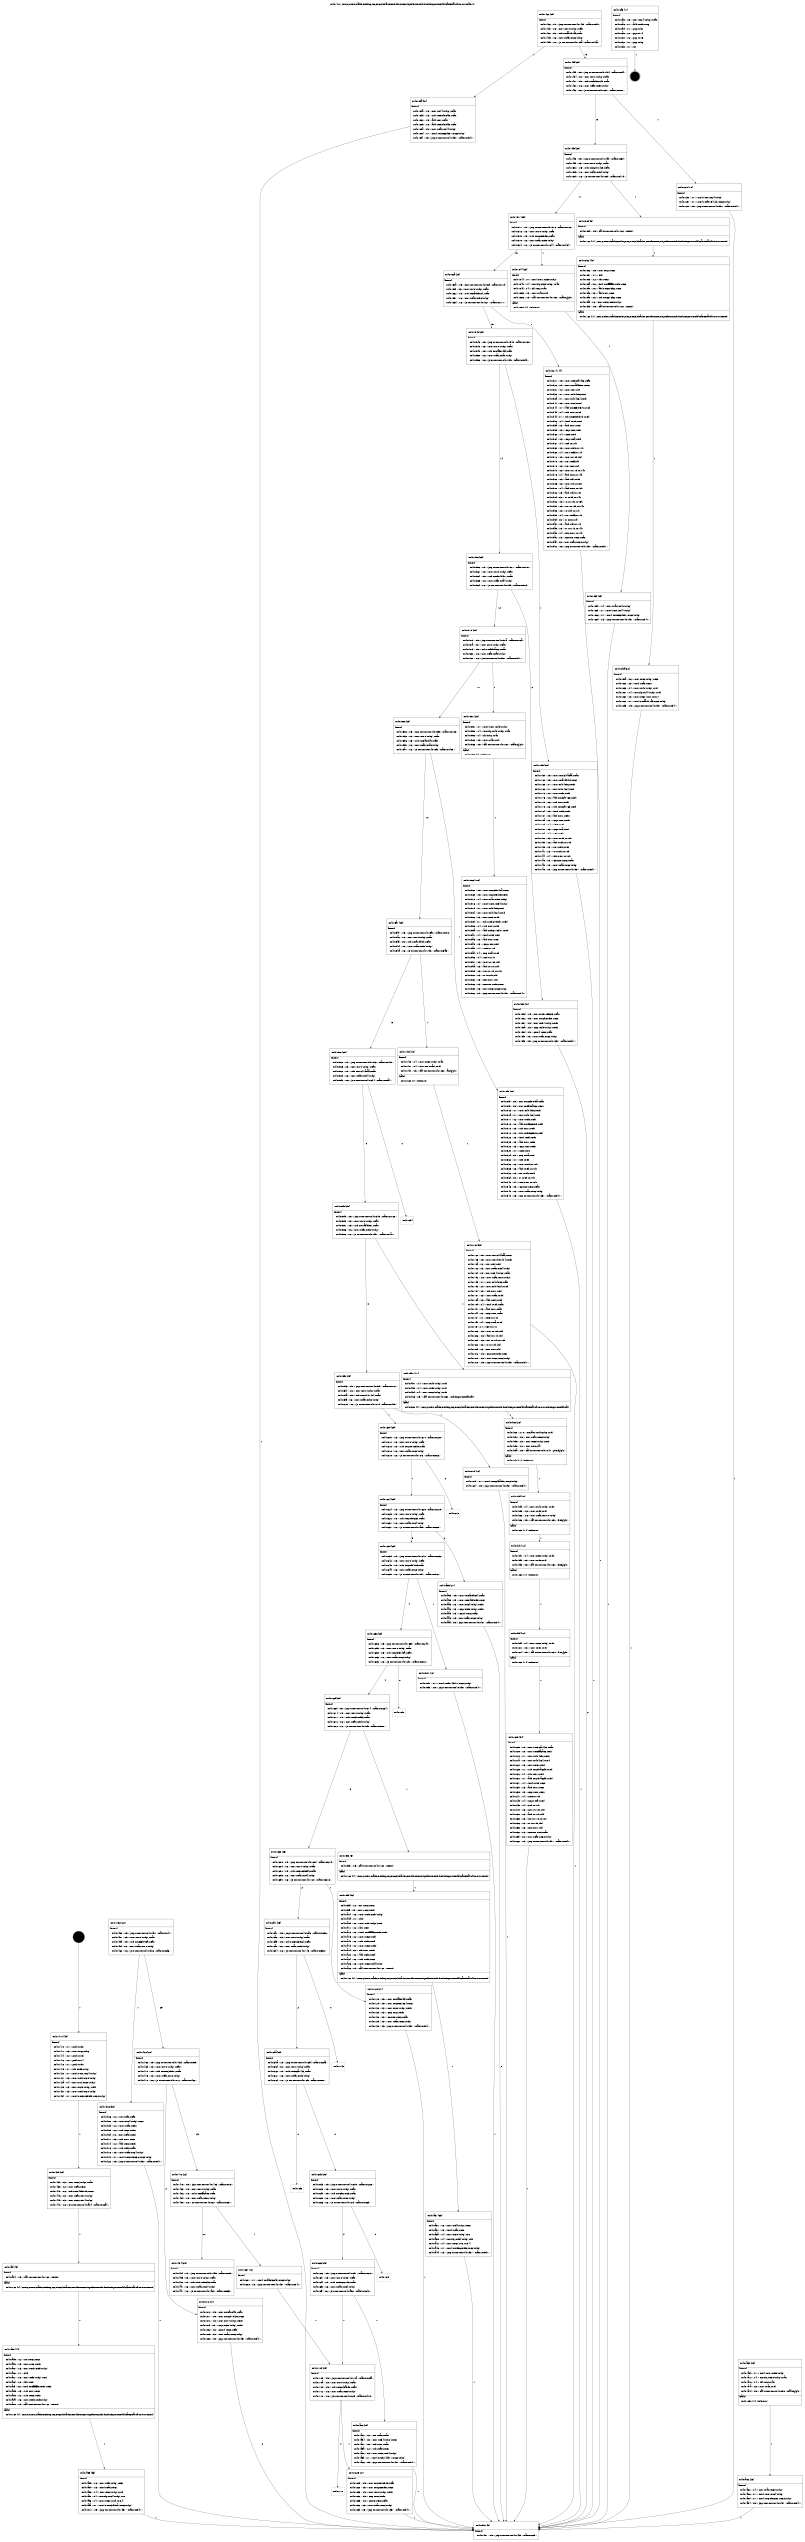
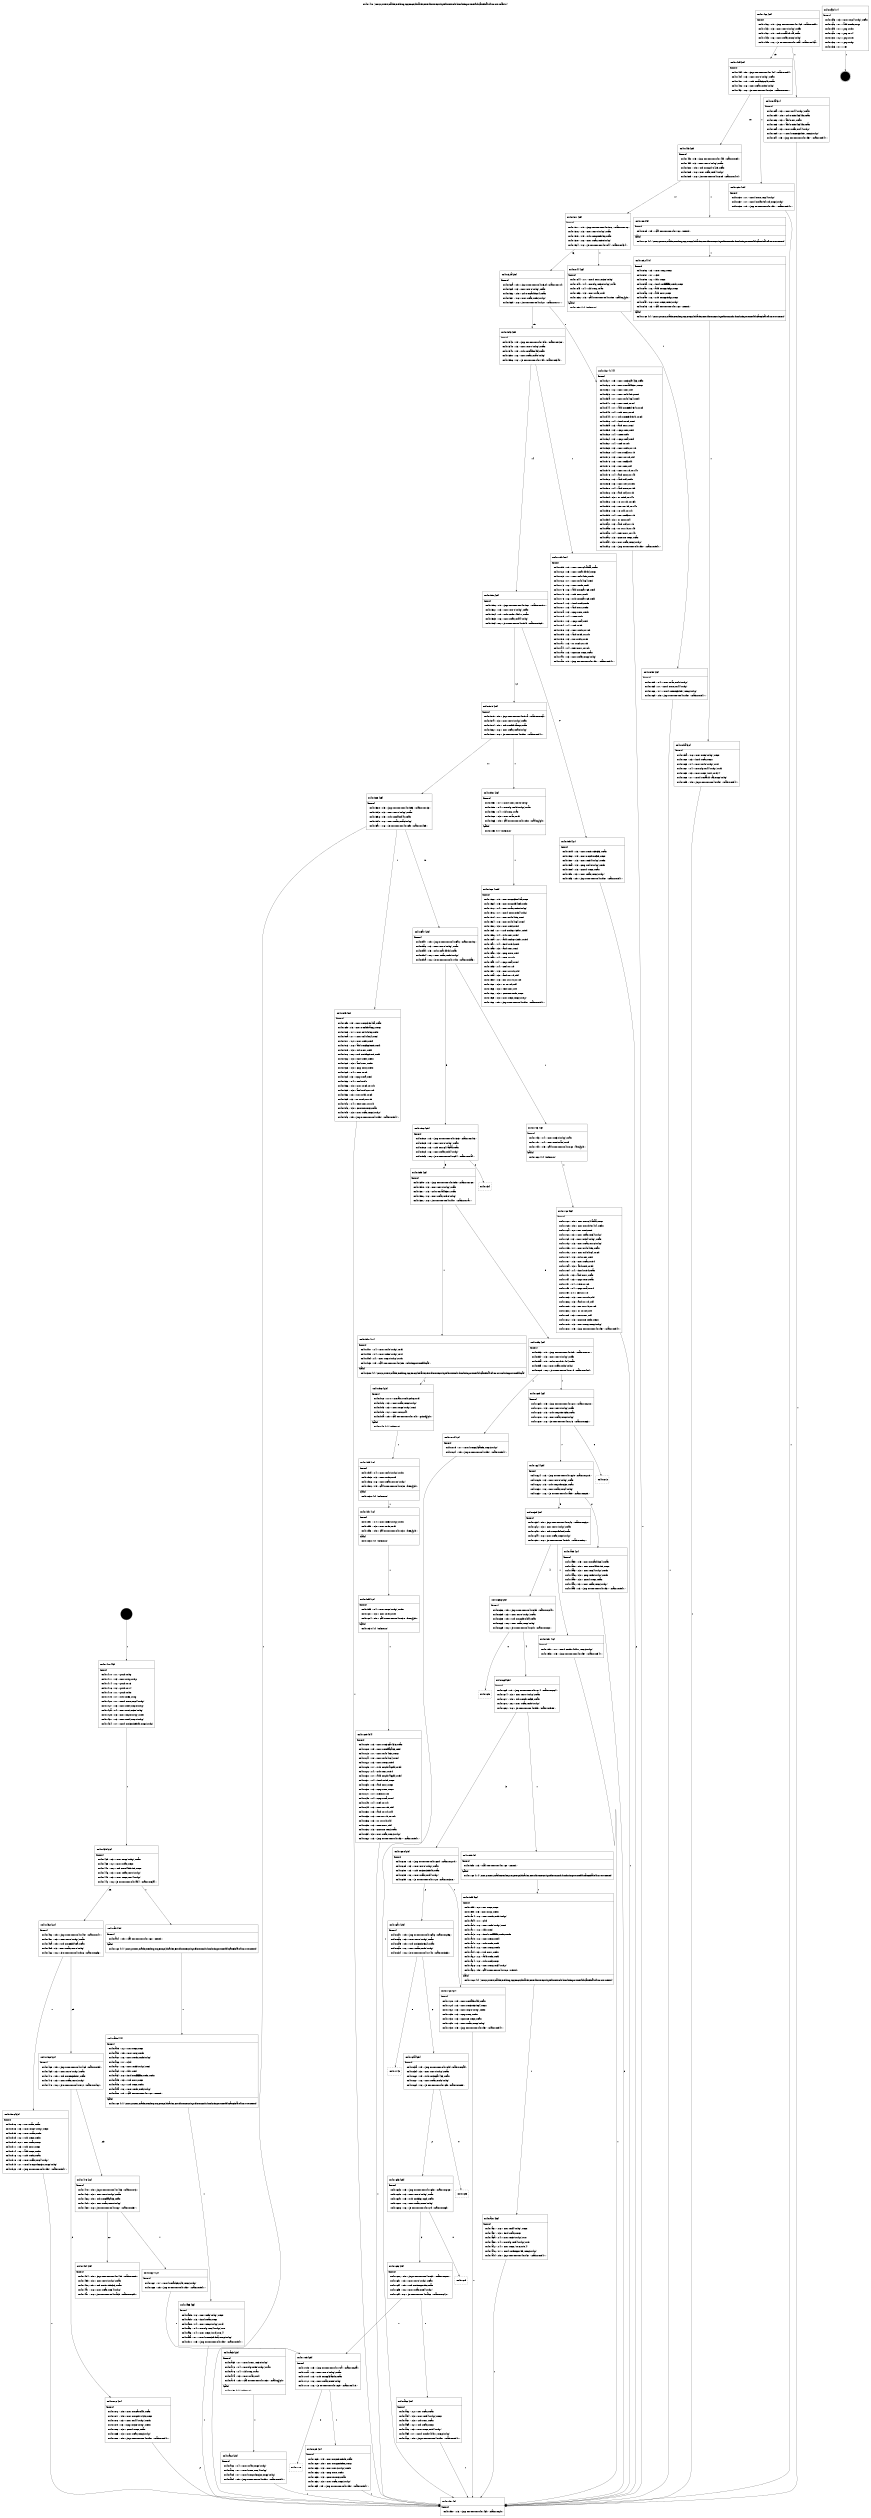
edge "0x40175b [88]" -> "0x401d57 [5]": now "0x40158e [25]" -> "0x401d57 [5]"
edge "0x40143b [23]" -> "0x401452 [22]": added, label "26"
